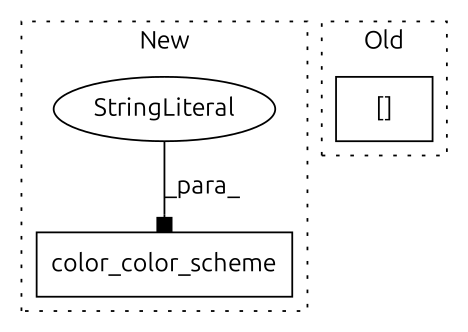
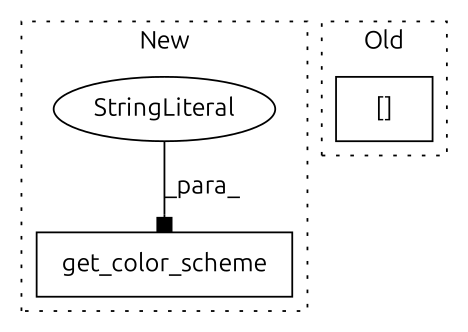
node "color_color_scheme": label "color_color_scheme" -> "get_color_scheme"
